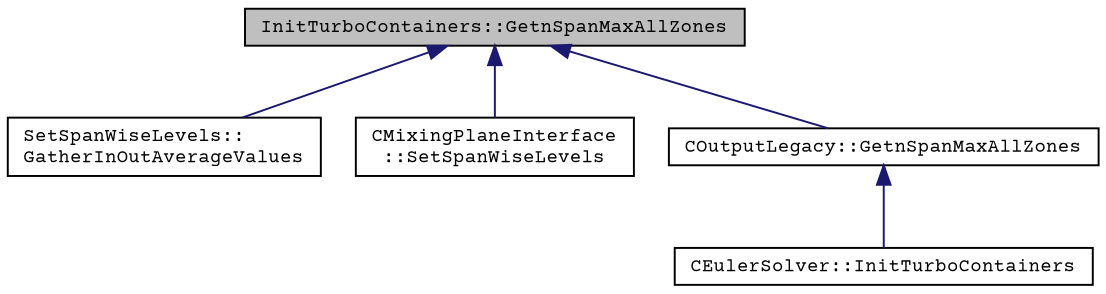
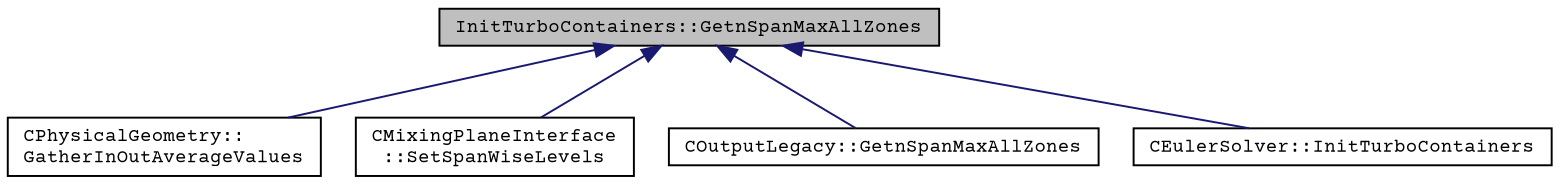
node "SetSpanWiseLevels:: GatherInOutAverageValues": label "SetSpanWiseLevels:: GatherInOutAverageValues" -> "CPhysicalGeometry:: GatherInOutAverageValues"
edge "CEulerSolver::InitTurboContainers" -> "COutputLegacy::GetnSpanMaxAllZones": now "CEulerSolver::InitTurboContainers" -> "InitTurboContainers::GetnSpanMaxAllZones"
